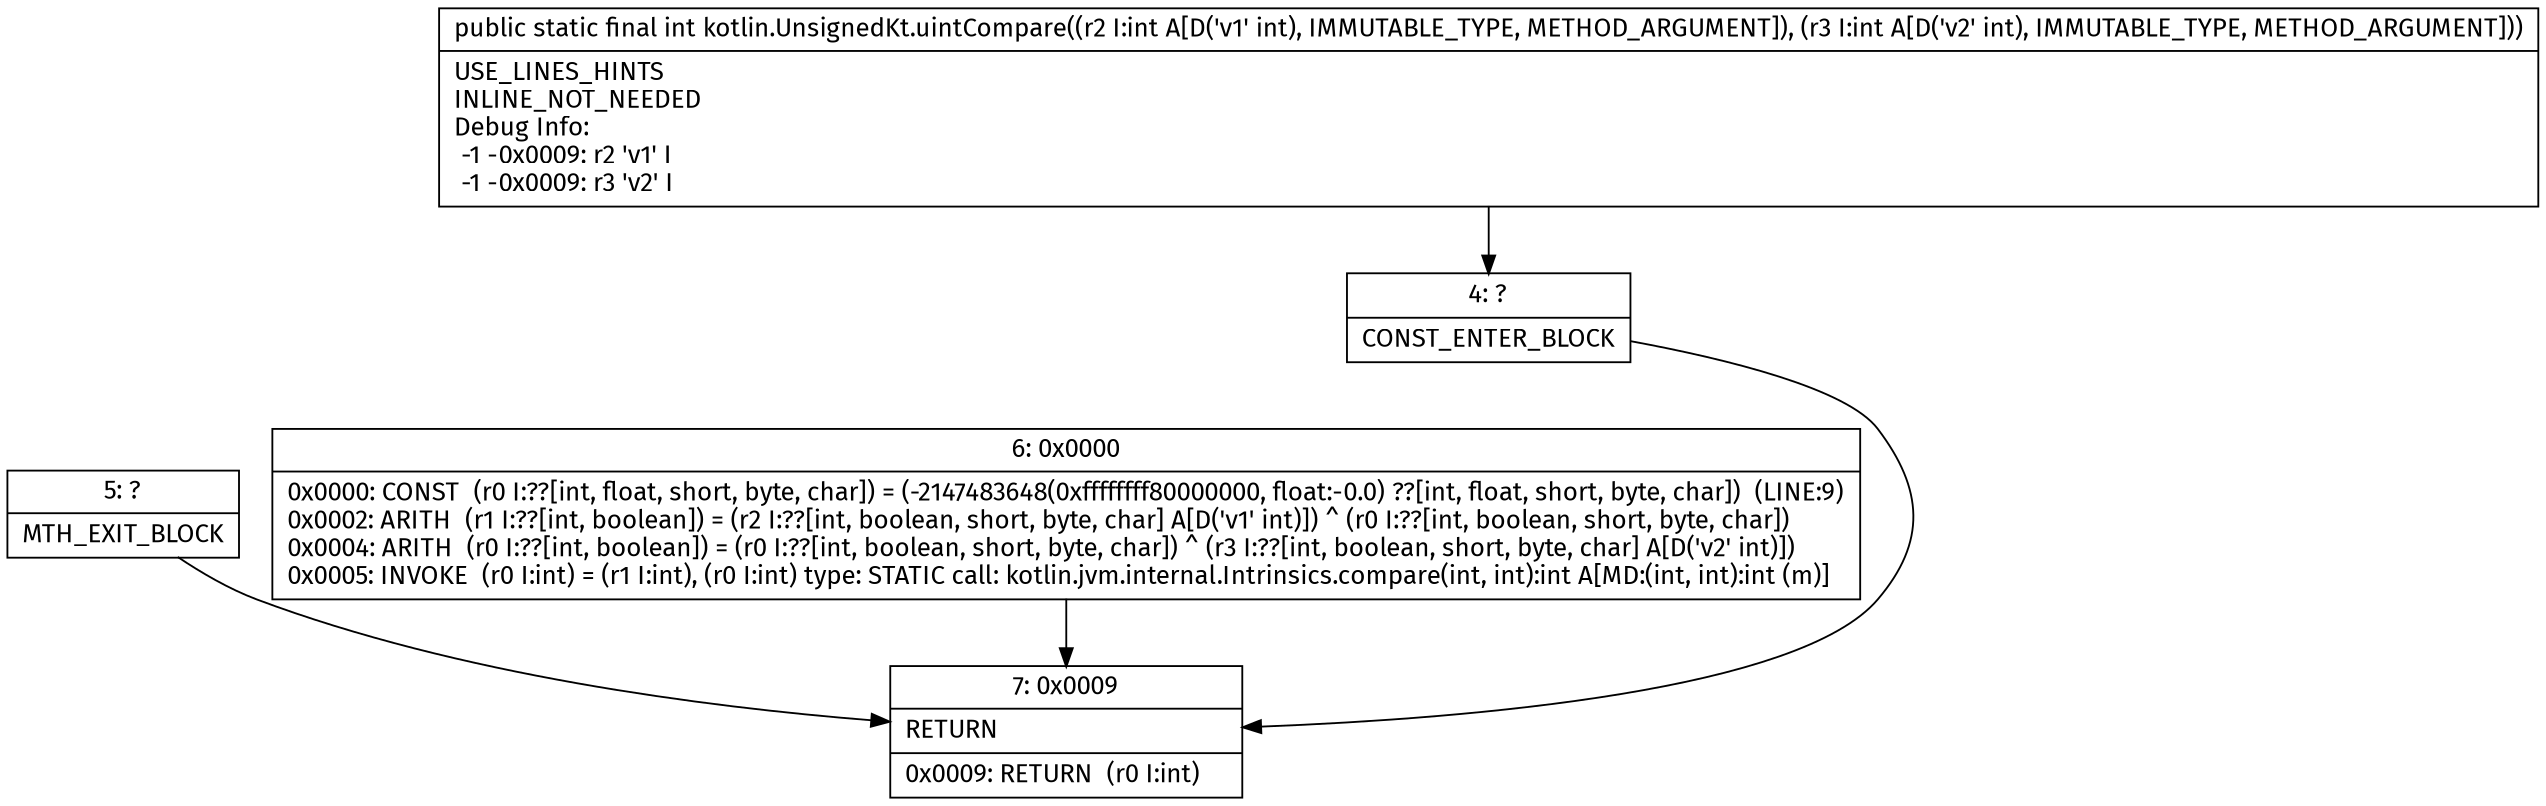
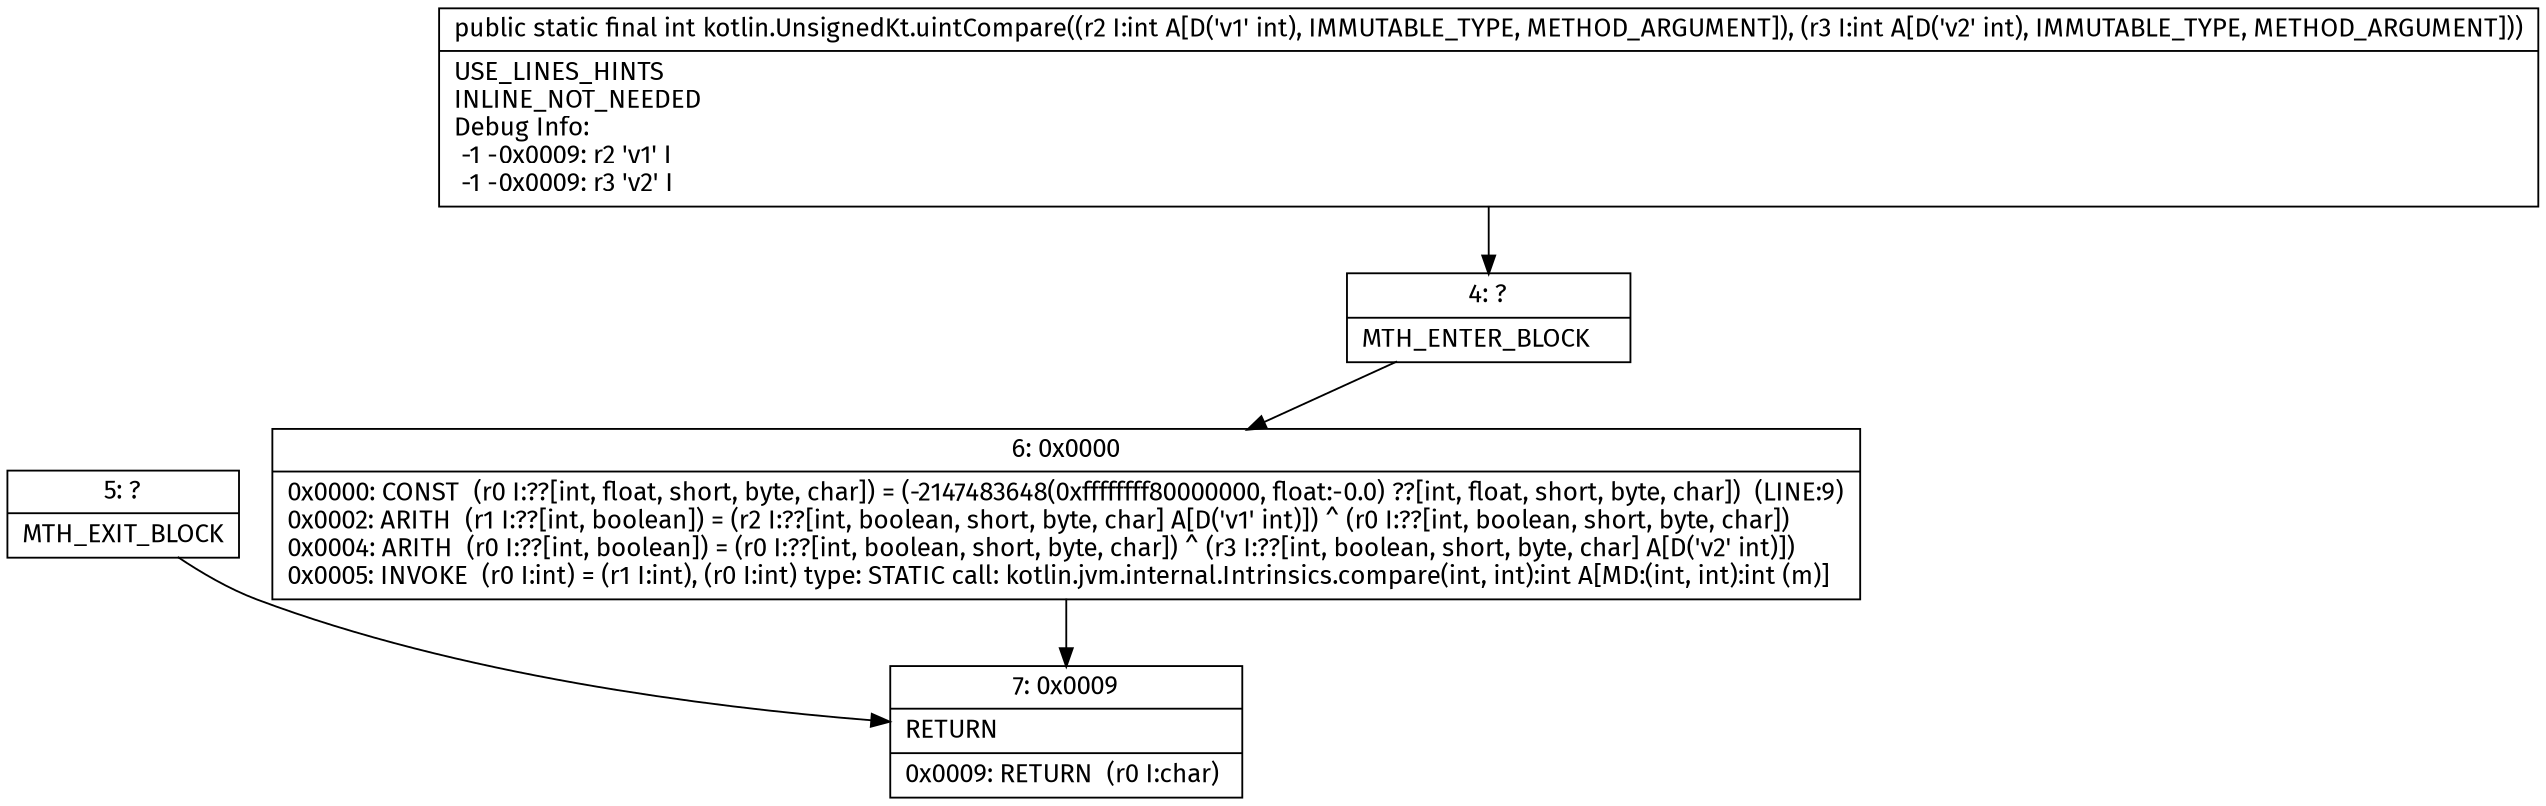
node "4: ?": text "CONST_ENTER_BLOCK" -> "MTH_ENTER_BLOCK"
edge "4: ?" -> "7: 0x0009": now "4: ?" -> "6: 0x0000"
node "7: 0x0009": text "0x0009: RETURN  (r0 I:int)" -> "0x0009: RETURN  (r0 I:char)"
